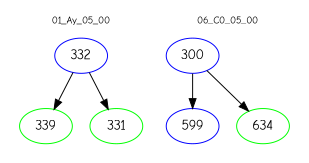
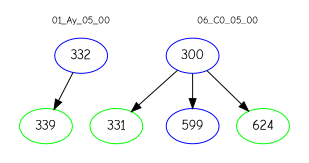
edge "332" -> "331": now "300" -> "331"
node "634": label "634" -> "624"
